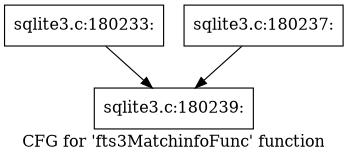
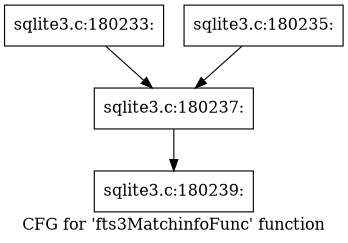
node "sqlite3.c:180235:": added
edge "sqlite3.c:180233:" -> "sqlite3.c:180239:": now "sqlite3.c:180233:" -> "sqlite3.c:180237:"
